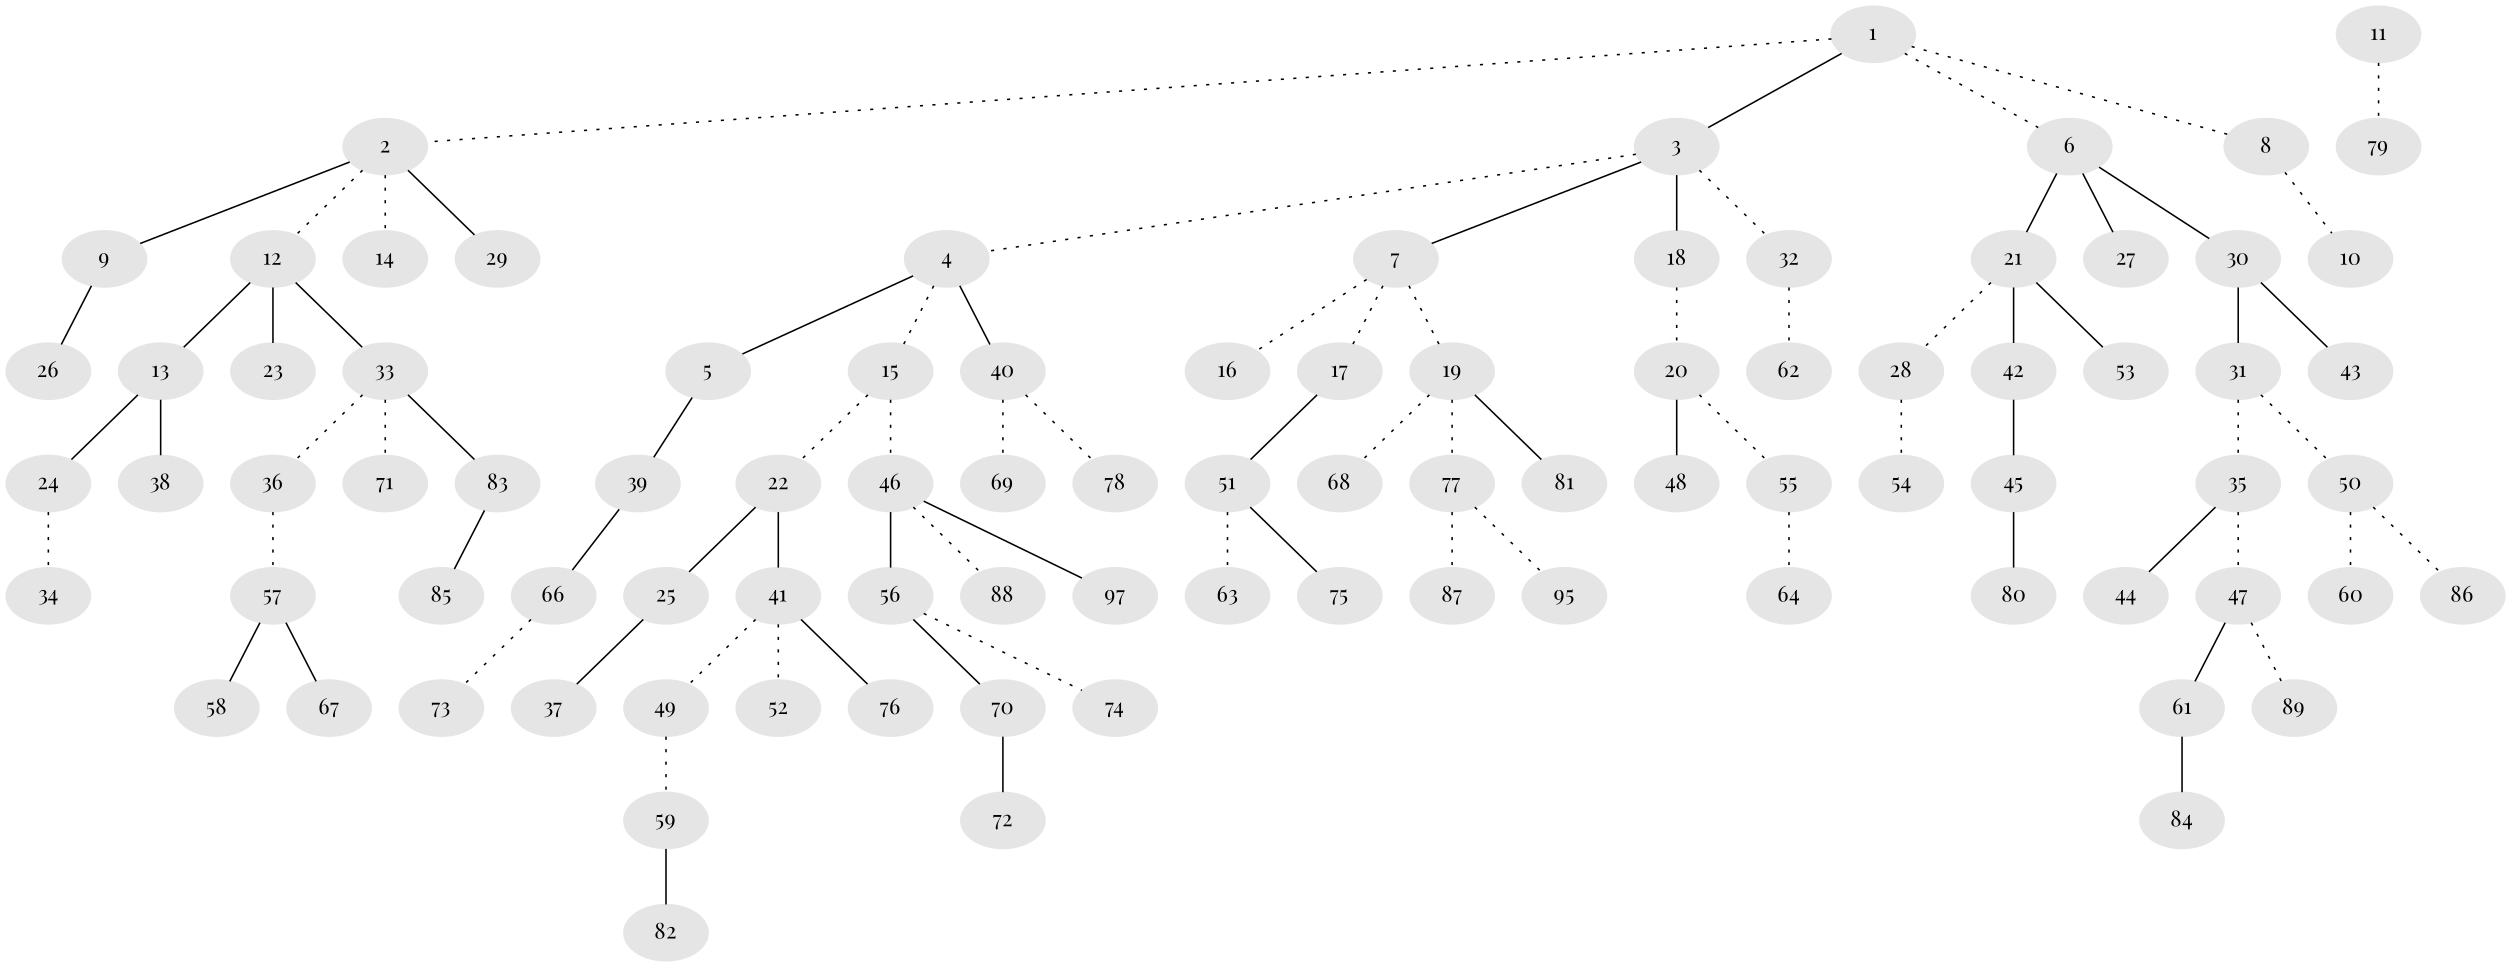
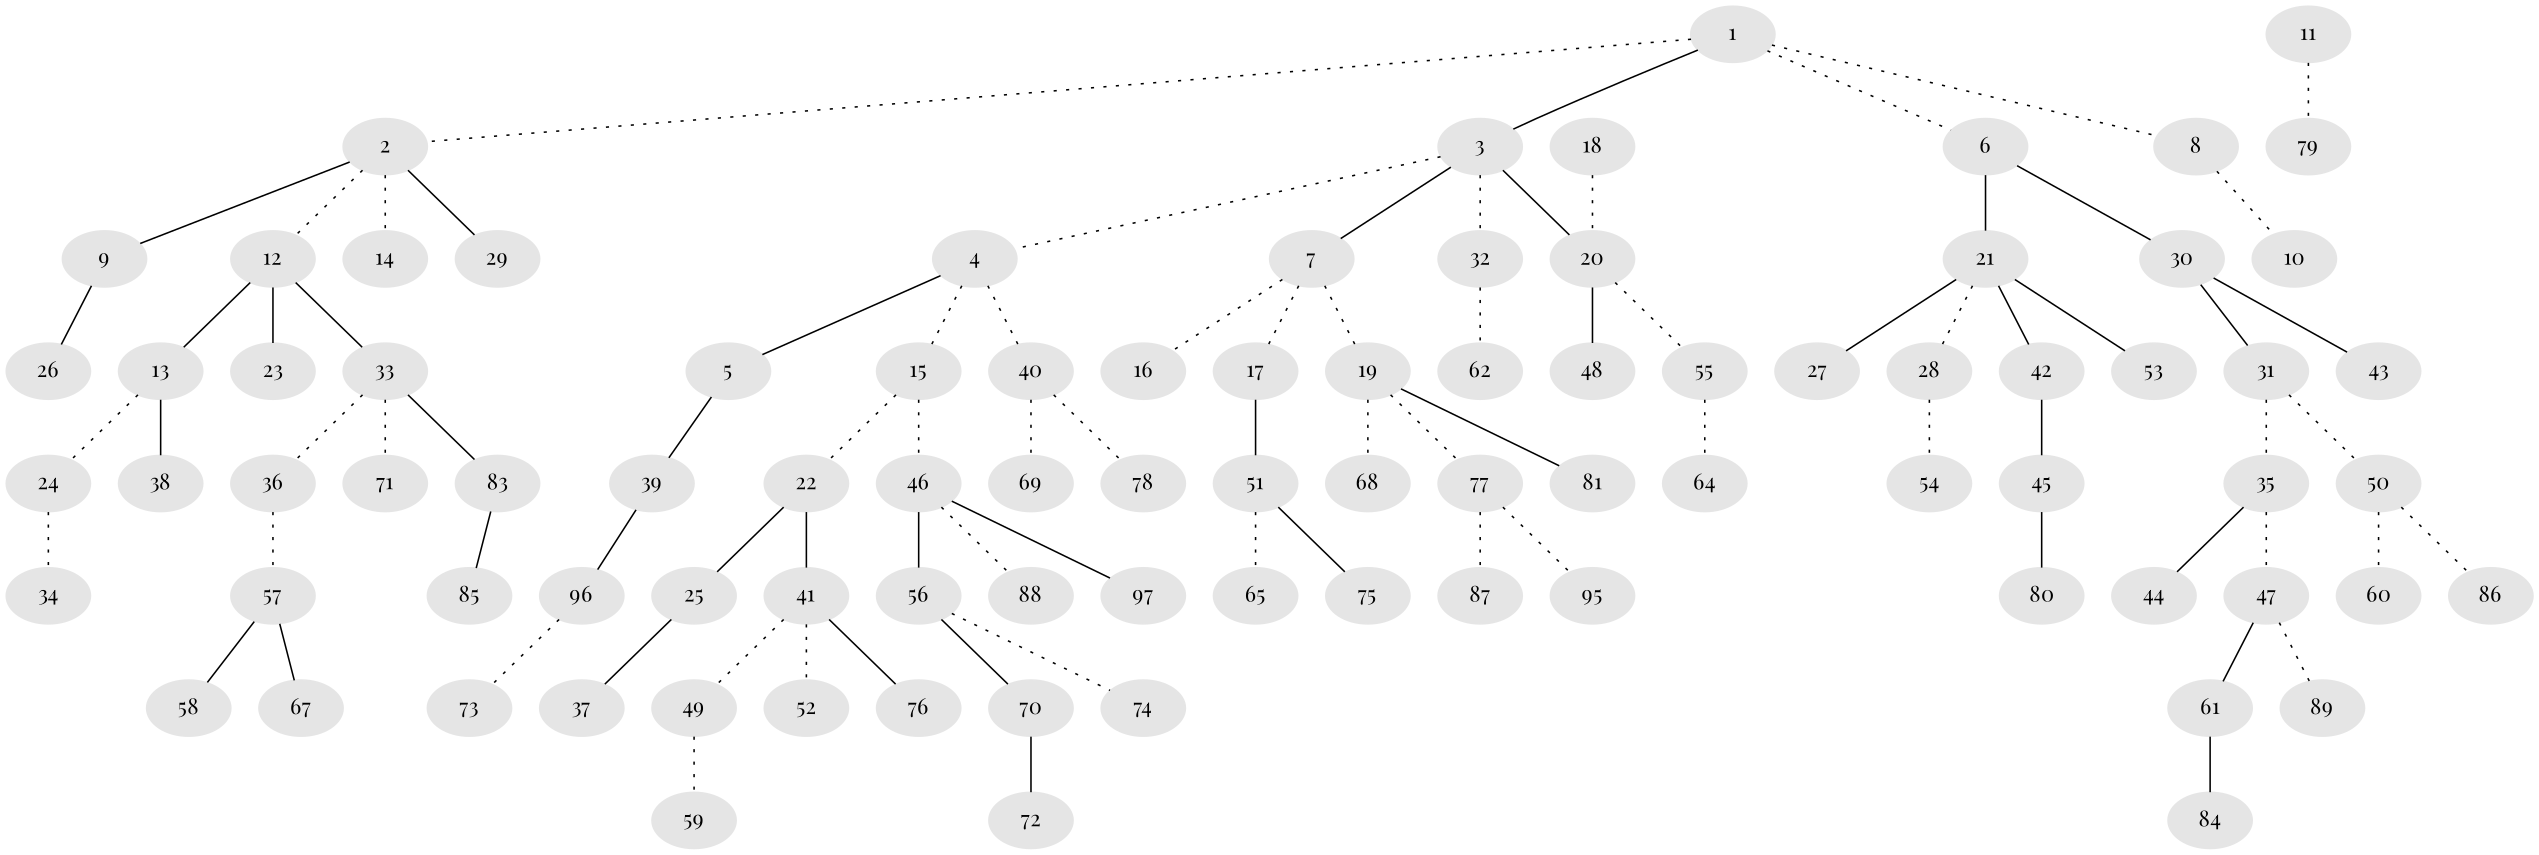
edge "3" -- "18": now "3" -- "20"
edge "6" -- "27": now "21" -- "27"
edge "4" -- "40": style solid -> dotted
edge "13" -- "24": style solid -> dotted
node "66": label "66" -> "96"
node "63": label "63" -> "65"
node "82": removed
